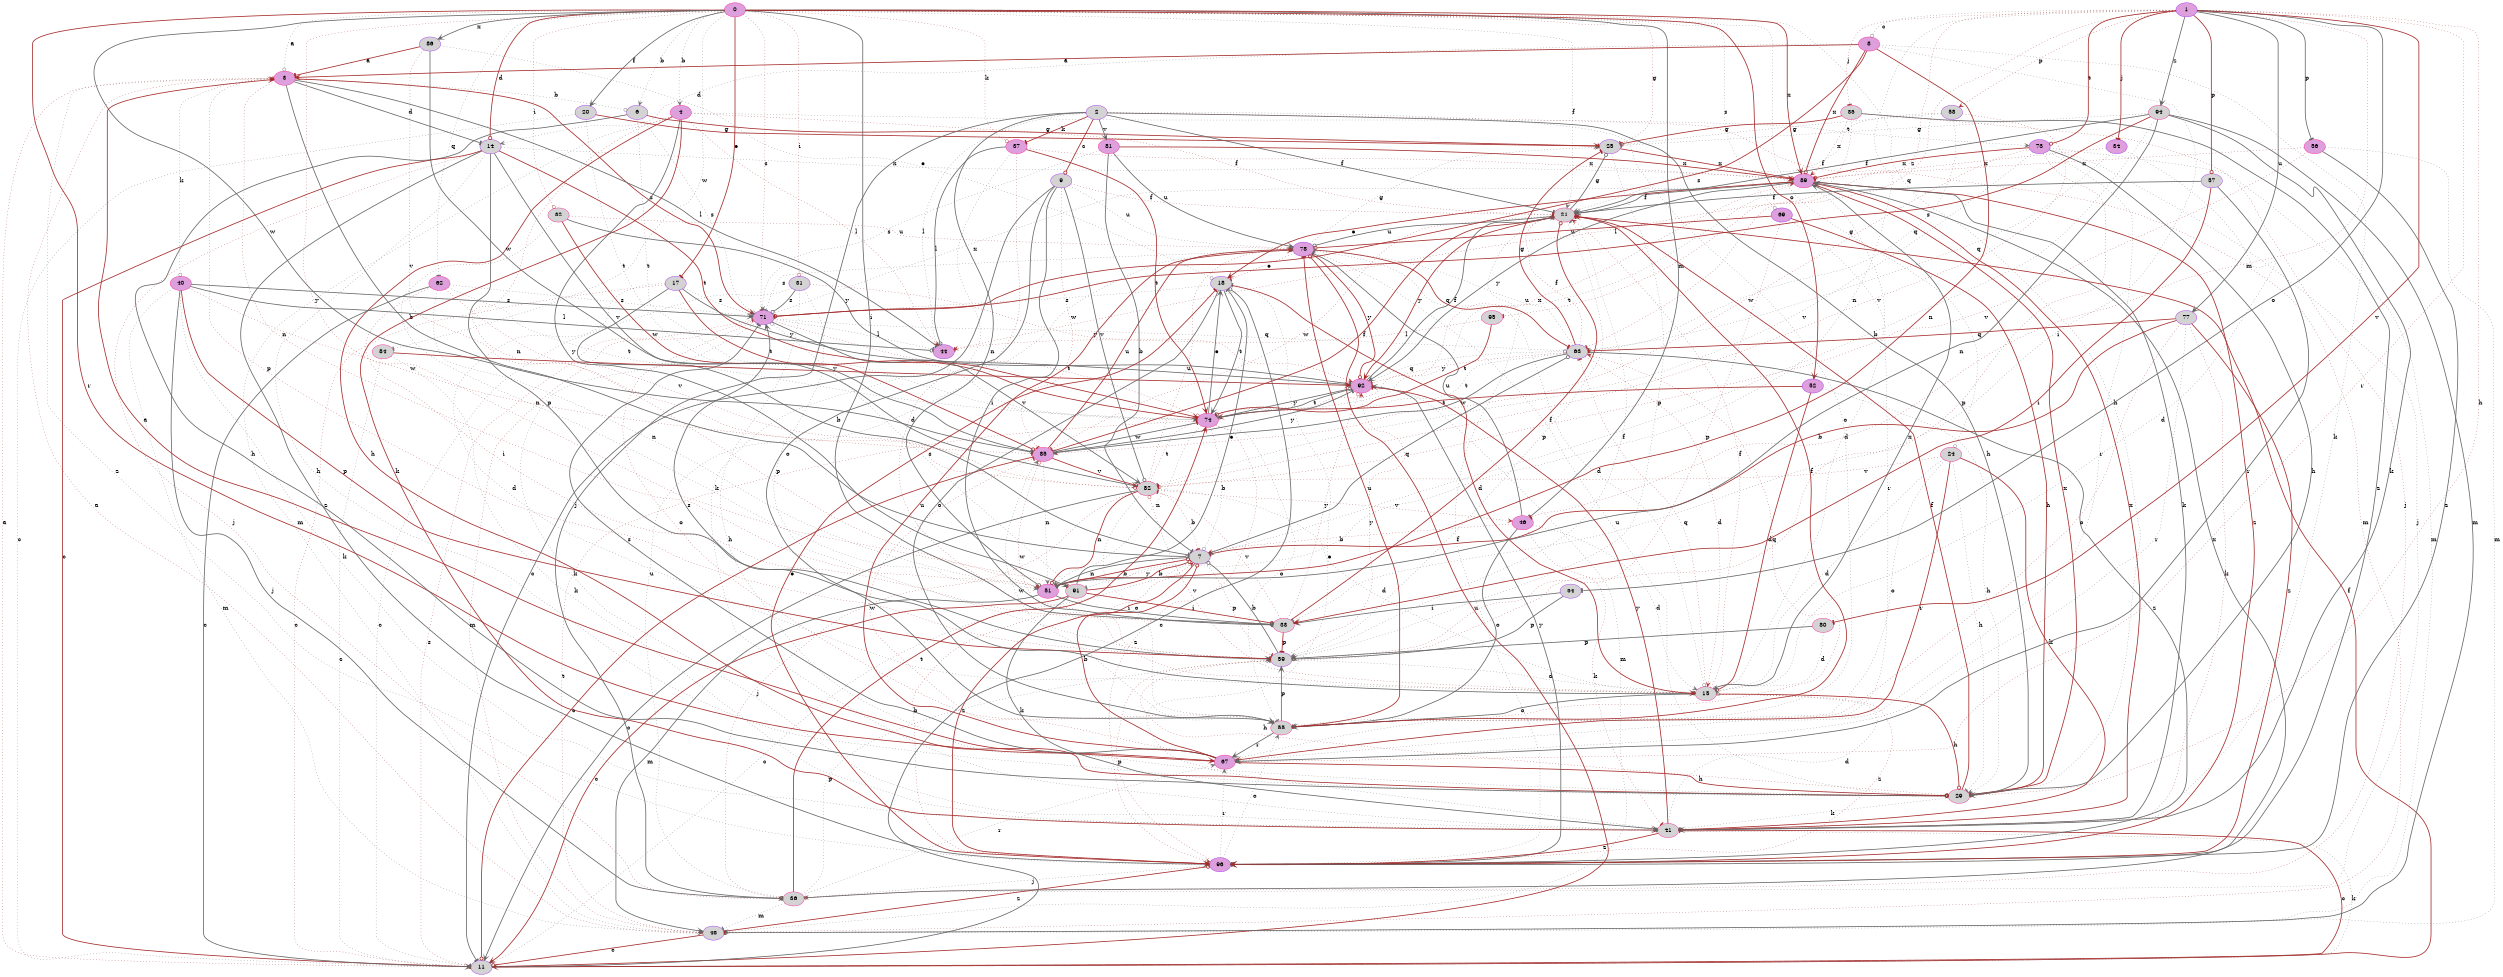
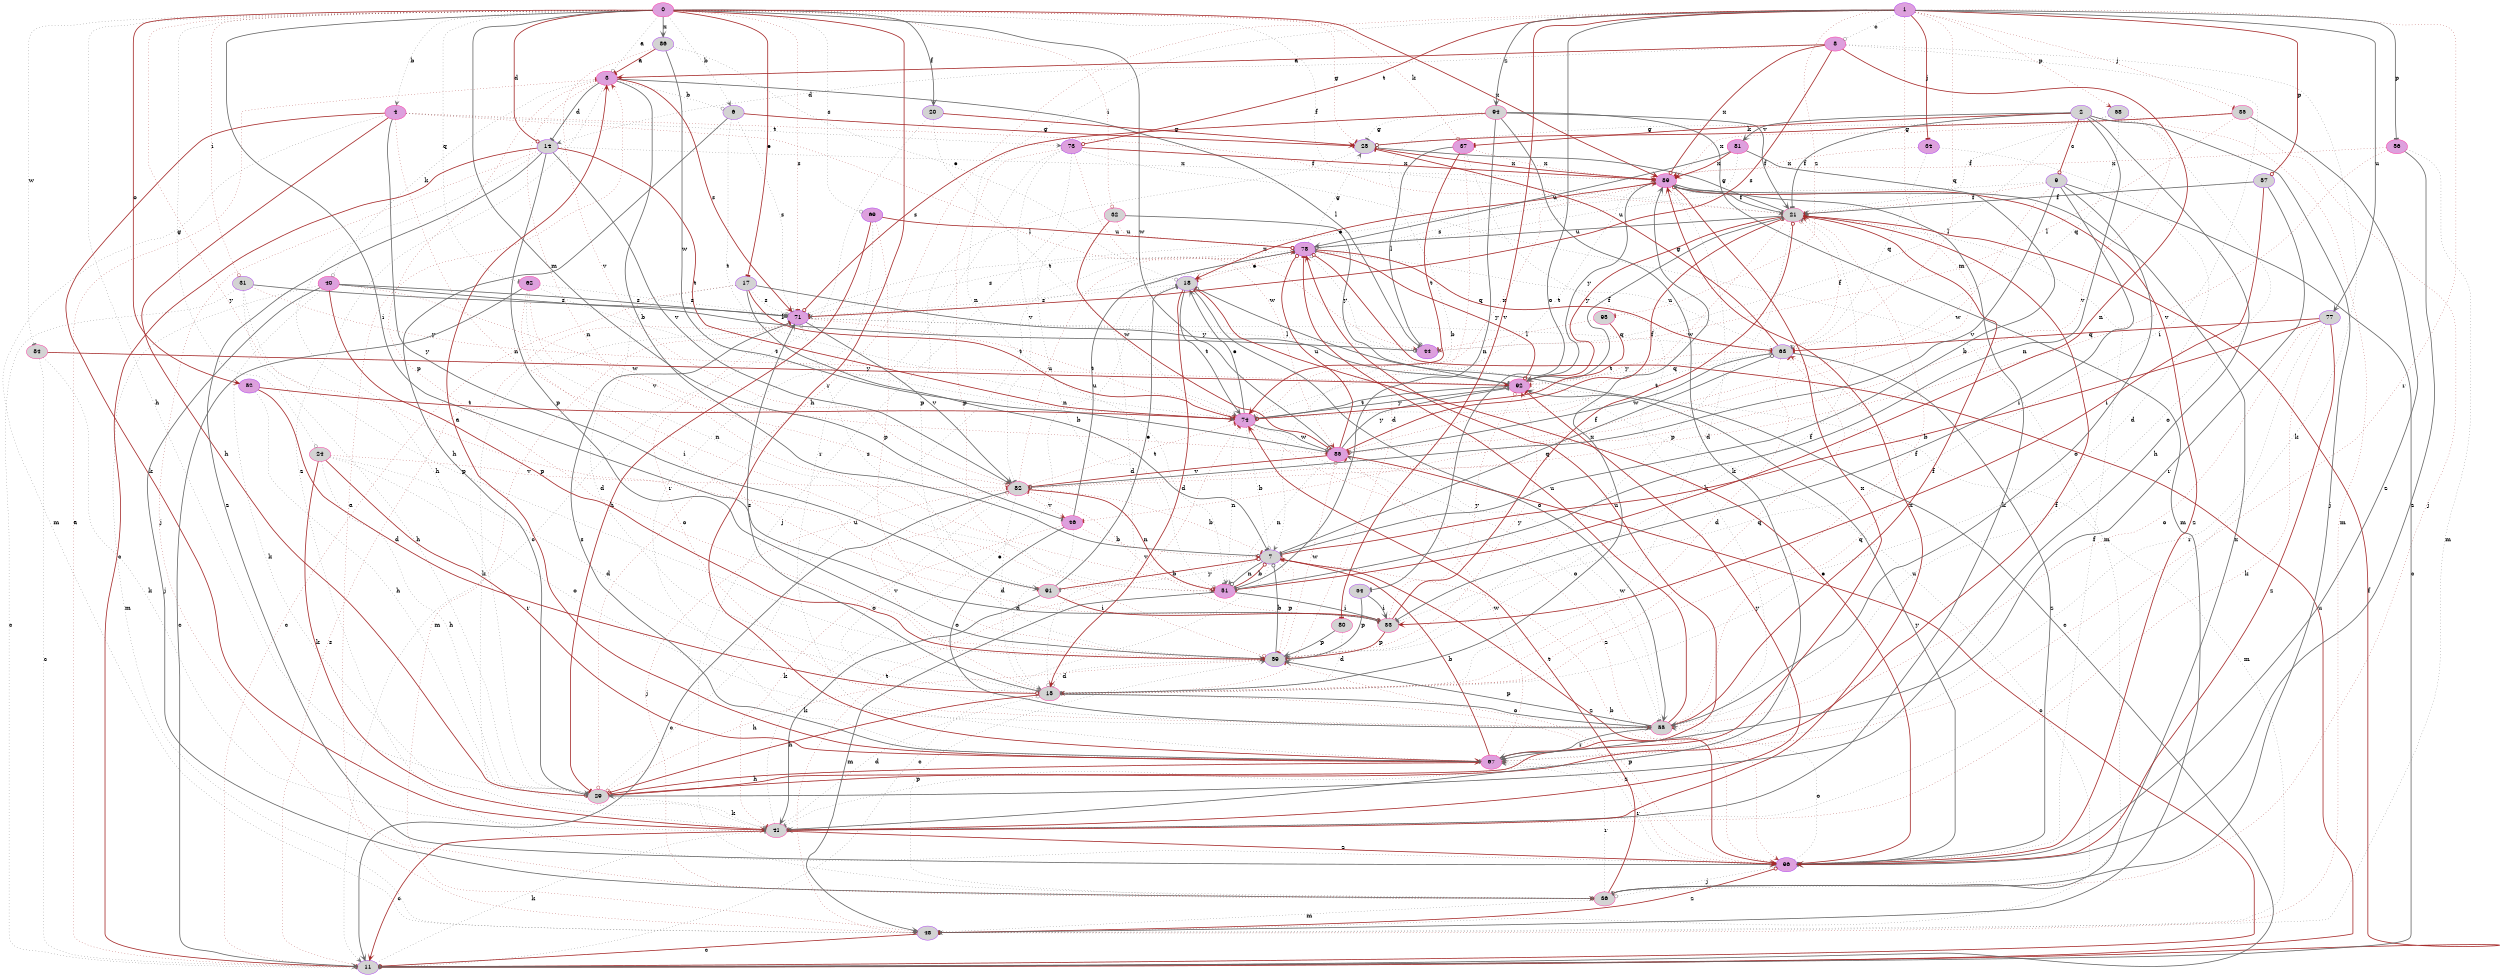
edge "73" -> "29": removed, label "h"
edge "91" -> "11": removed, label "c"
